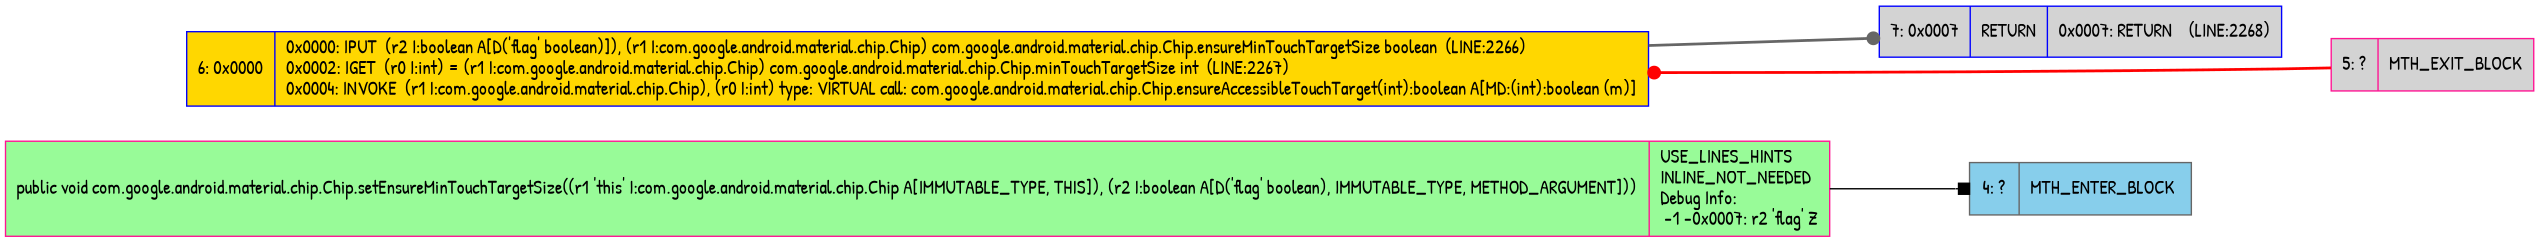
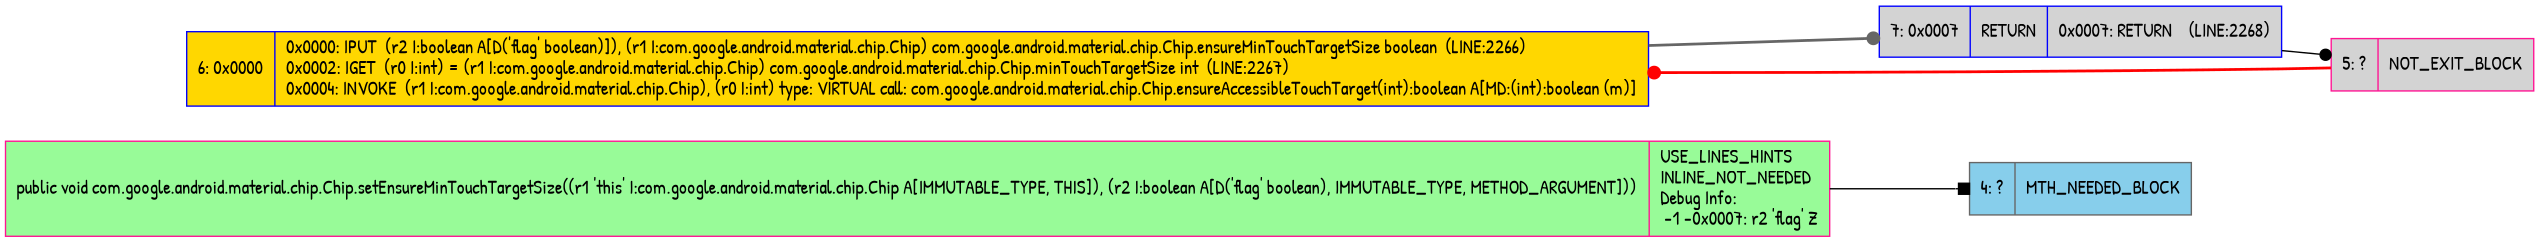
edge "7: 0x0007" -> "5: ?": added
node "5: ?": text "MTH_EXIT_BLOCK" -> "NOT_EXIT_BLOCK"
node "4: ?": text "MTH_ENTER_BLOCK" -> "MTH_NEEDED_BLOCK"
